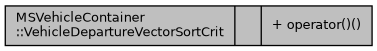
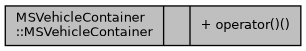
node "MSVehicleContainer": text "::VehicleDepartureVectorSortCrit" -> "::MSVehicleContainer"
